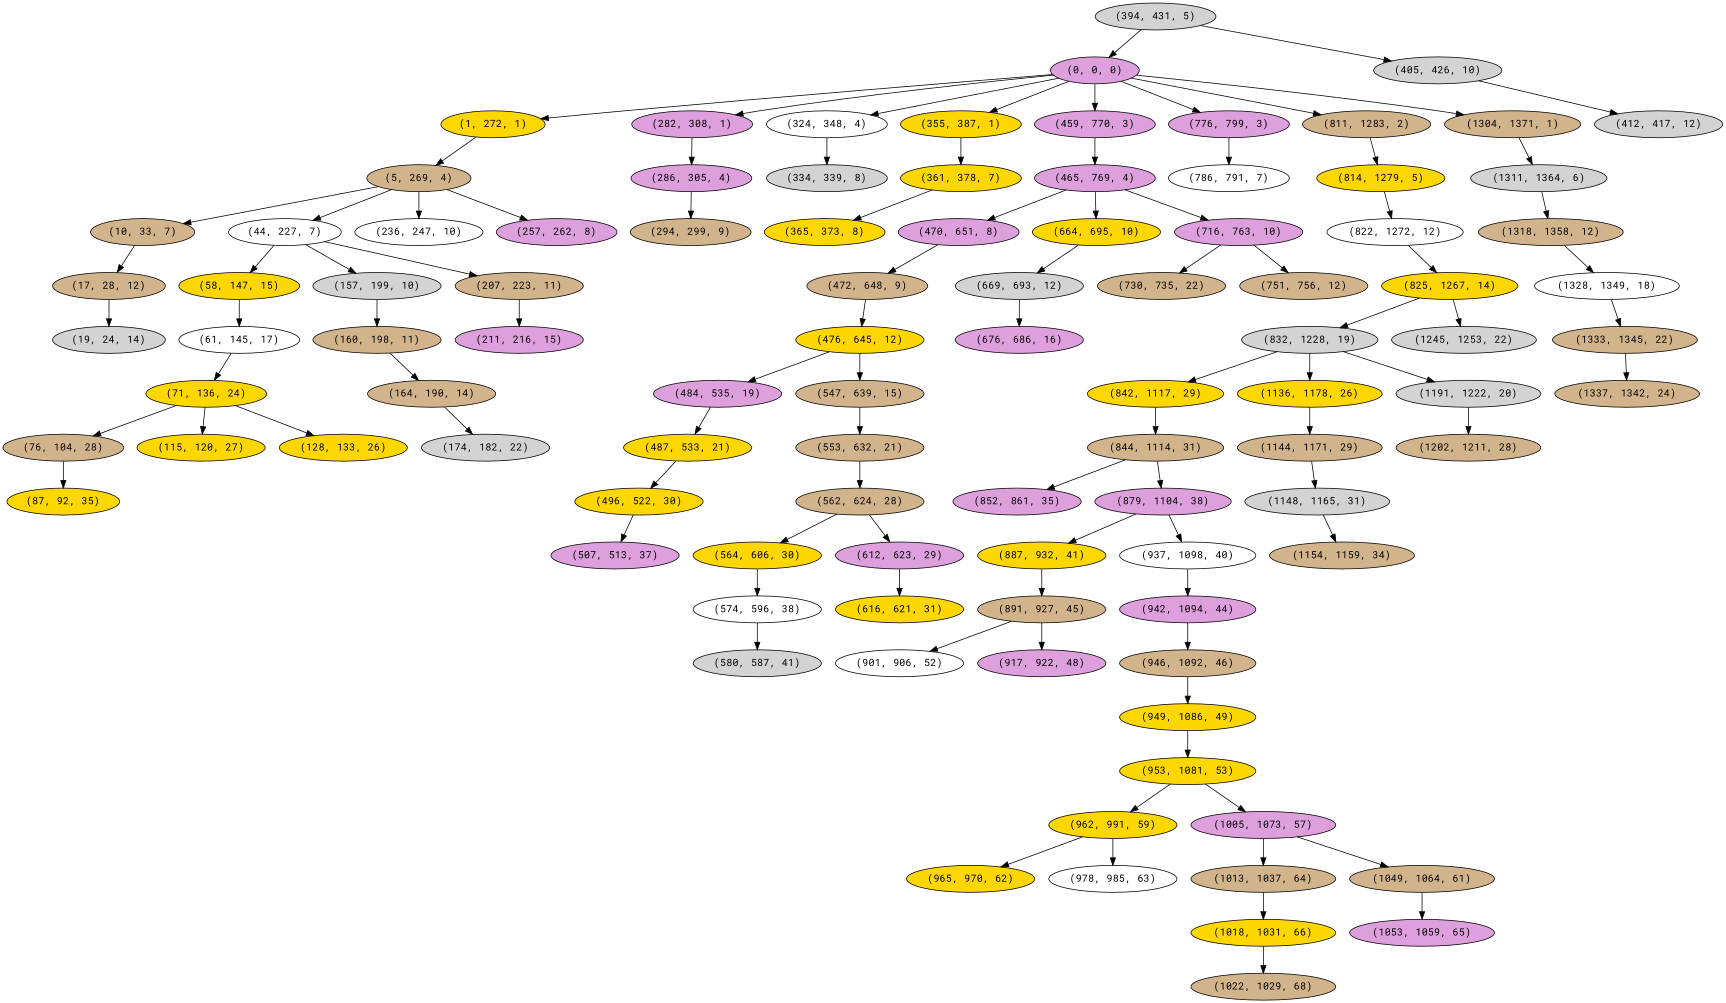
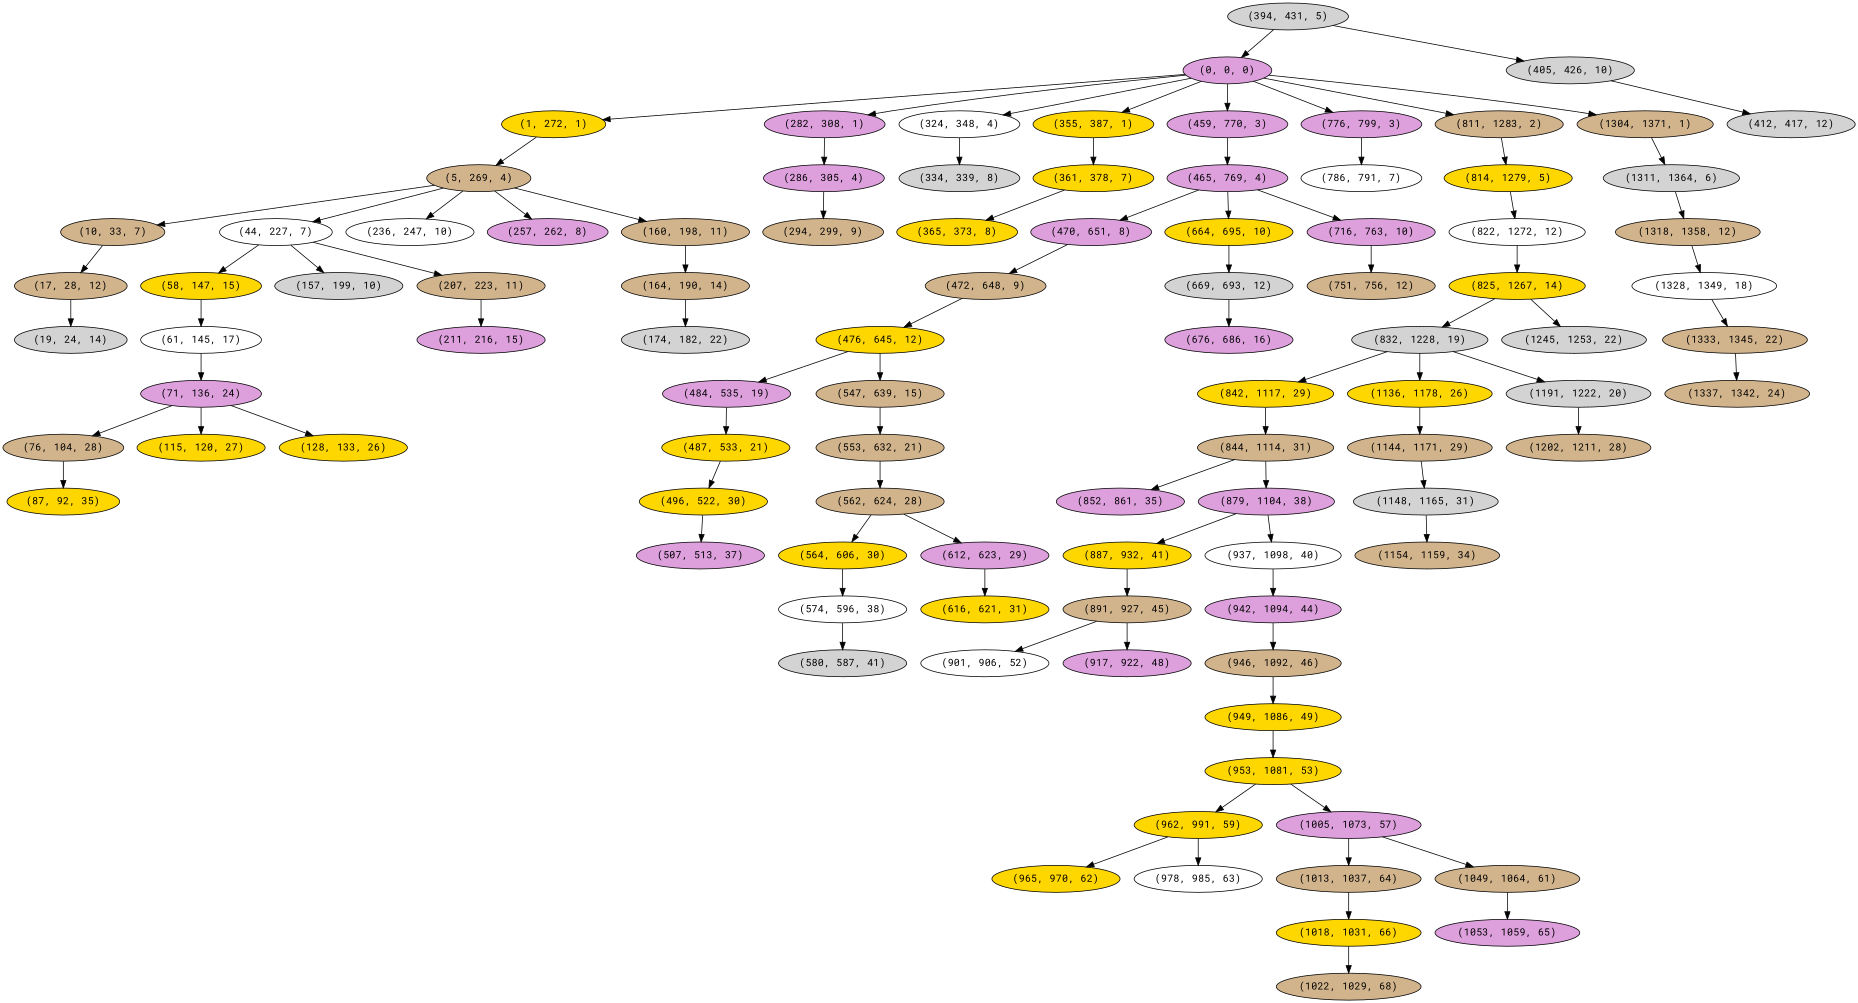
node "(730, 735, 22)": removed
edge "(157, 199, 10)" -> "(160, 198, 11)": now "(5, 269, 4)" -> "(160, 198, 11)"
node "(71, 136, 24)": fillcolor gold -> plum
